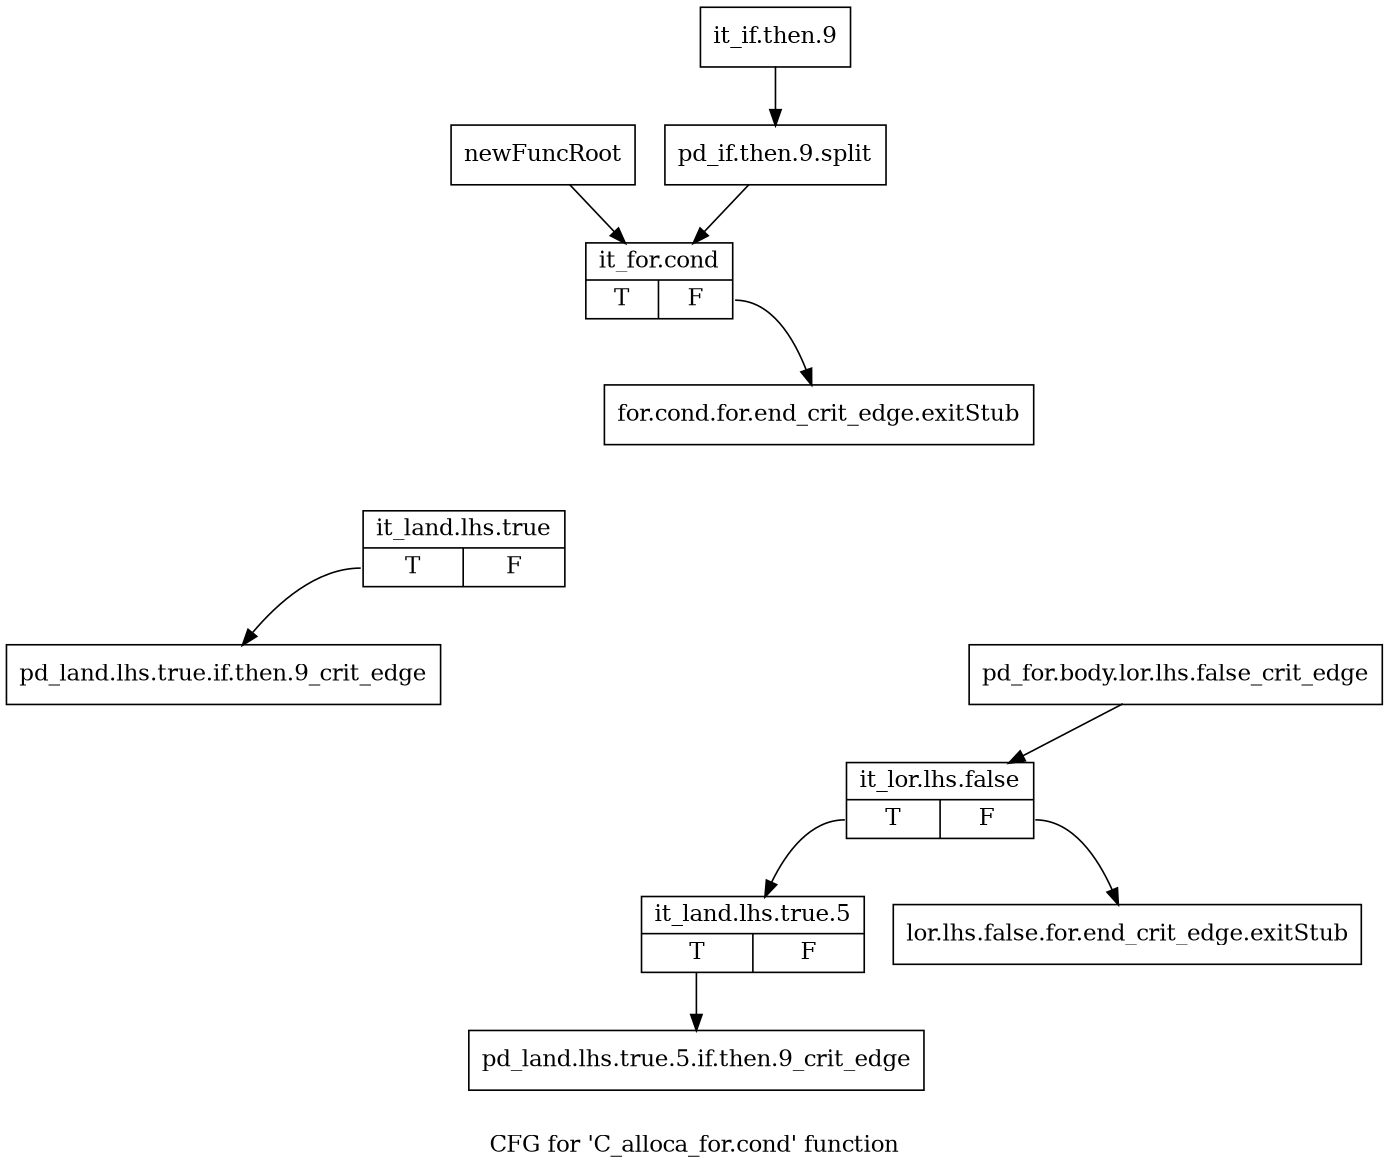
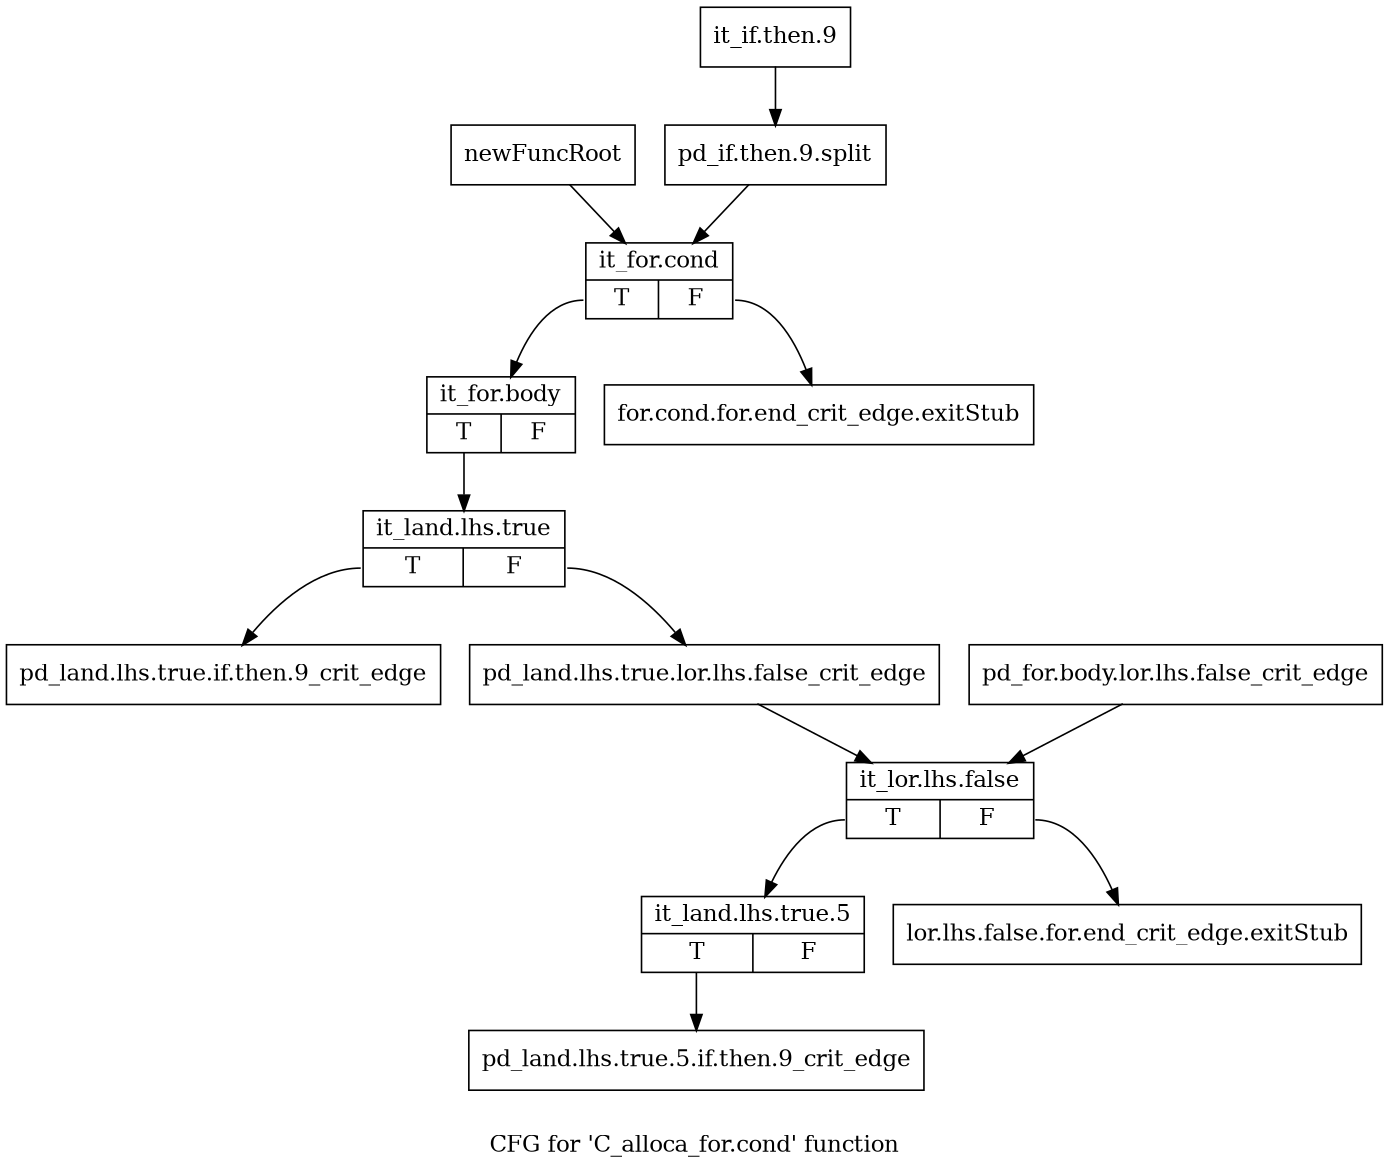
node "it_for.body": added
node "pd_land.lhs.true.lor.lhs.false_crit_edge": added
